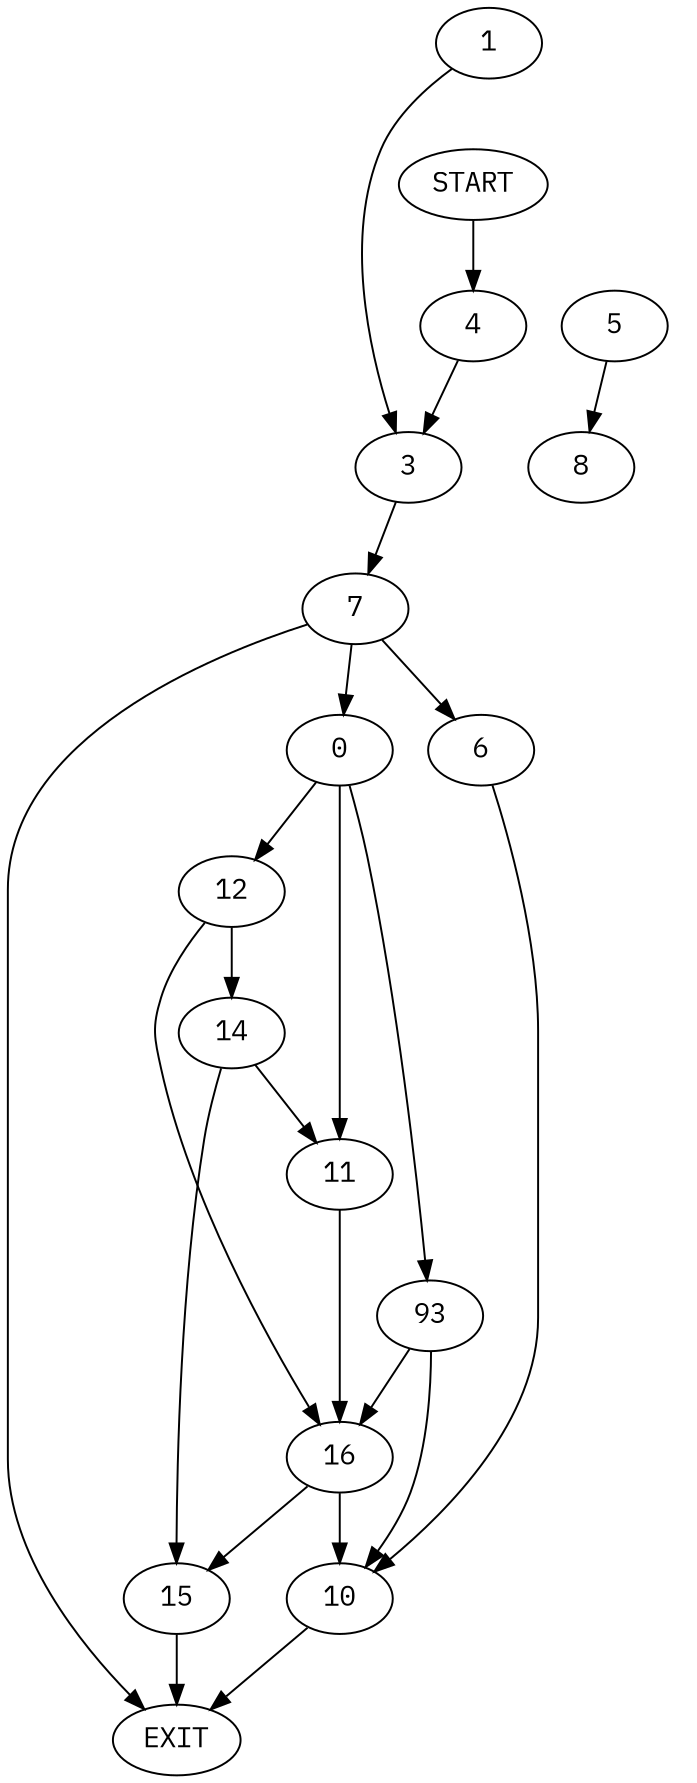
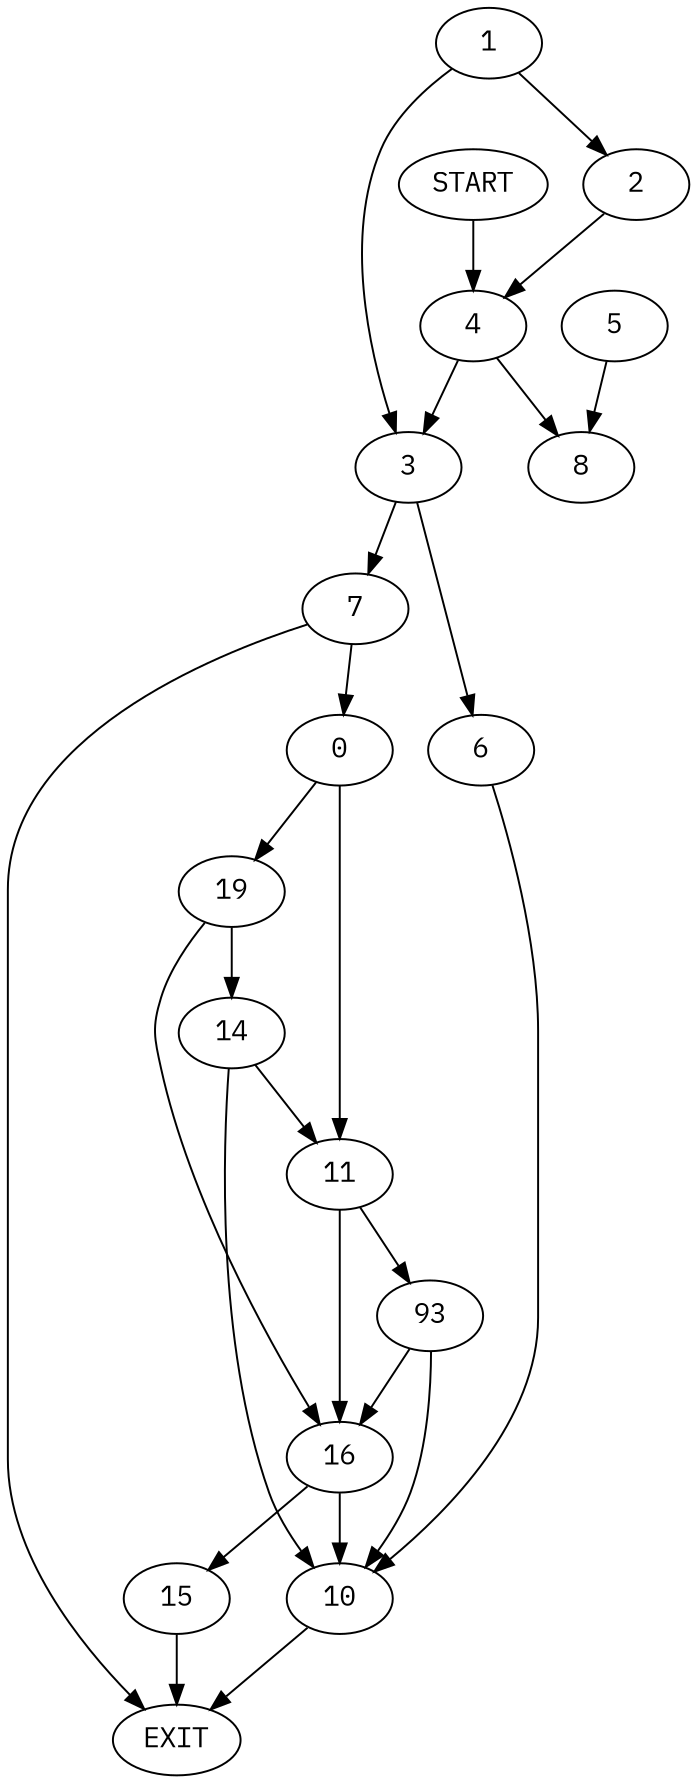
node "2": added
edge "4" -> "8": added
edge "7" -> "6": now "3" -> "6"
node "12": label "12" -> "19"
edge "0" -> "93": now "11" -> "93"
edge "14" -> "15": now "14" -> "10"
